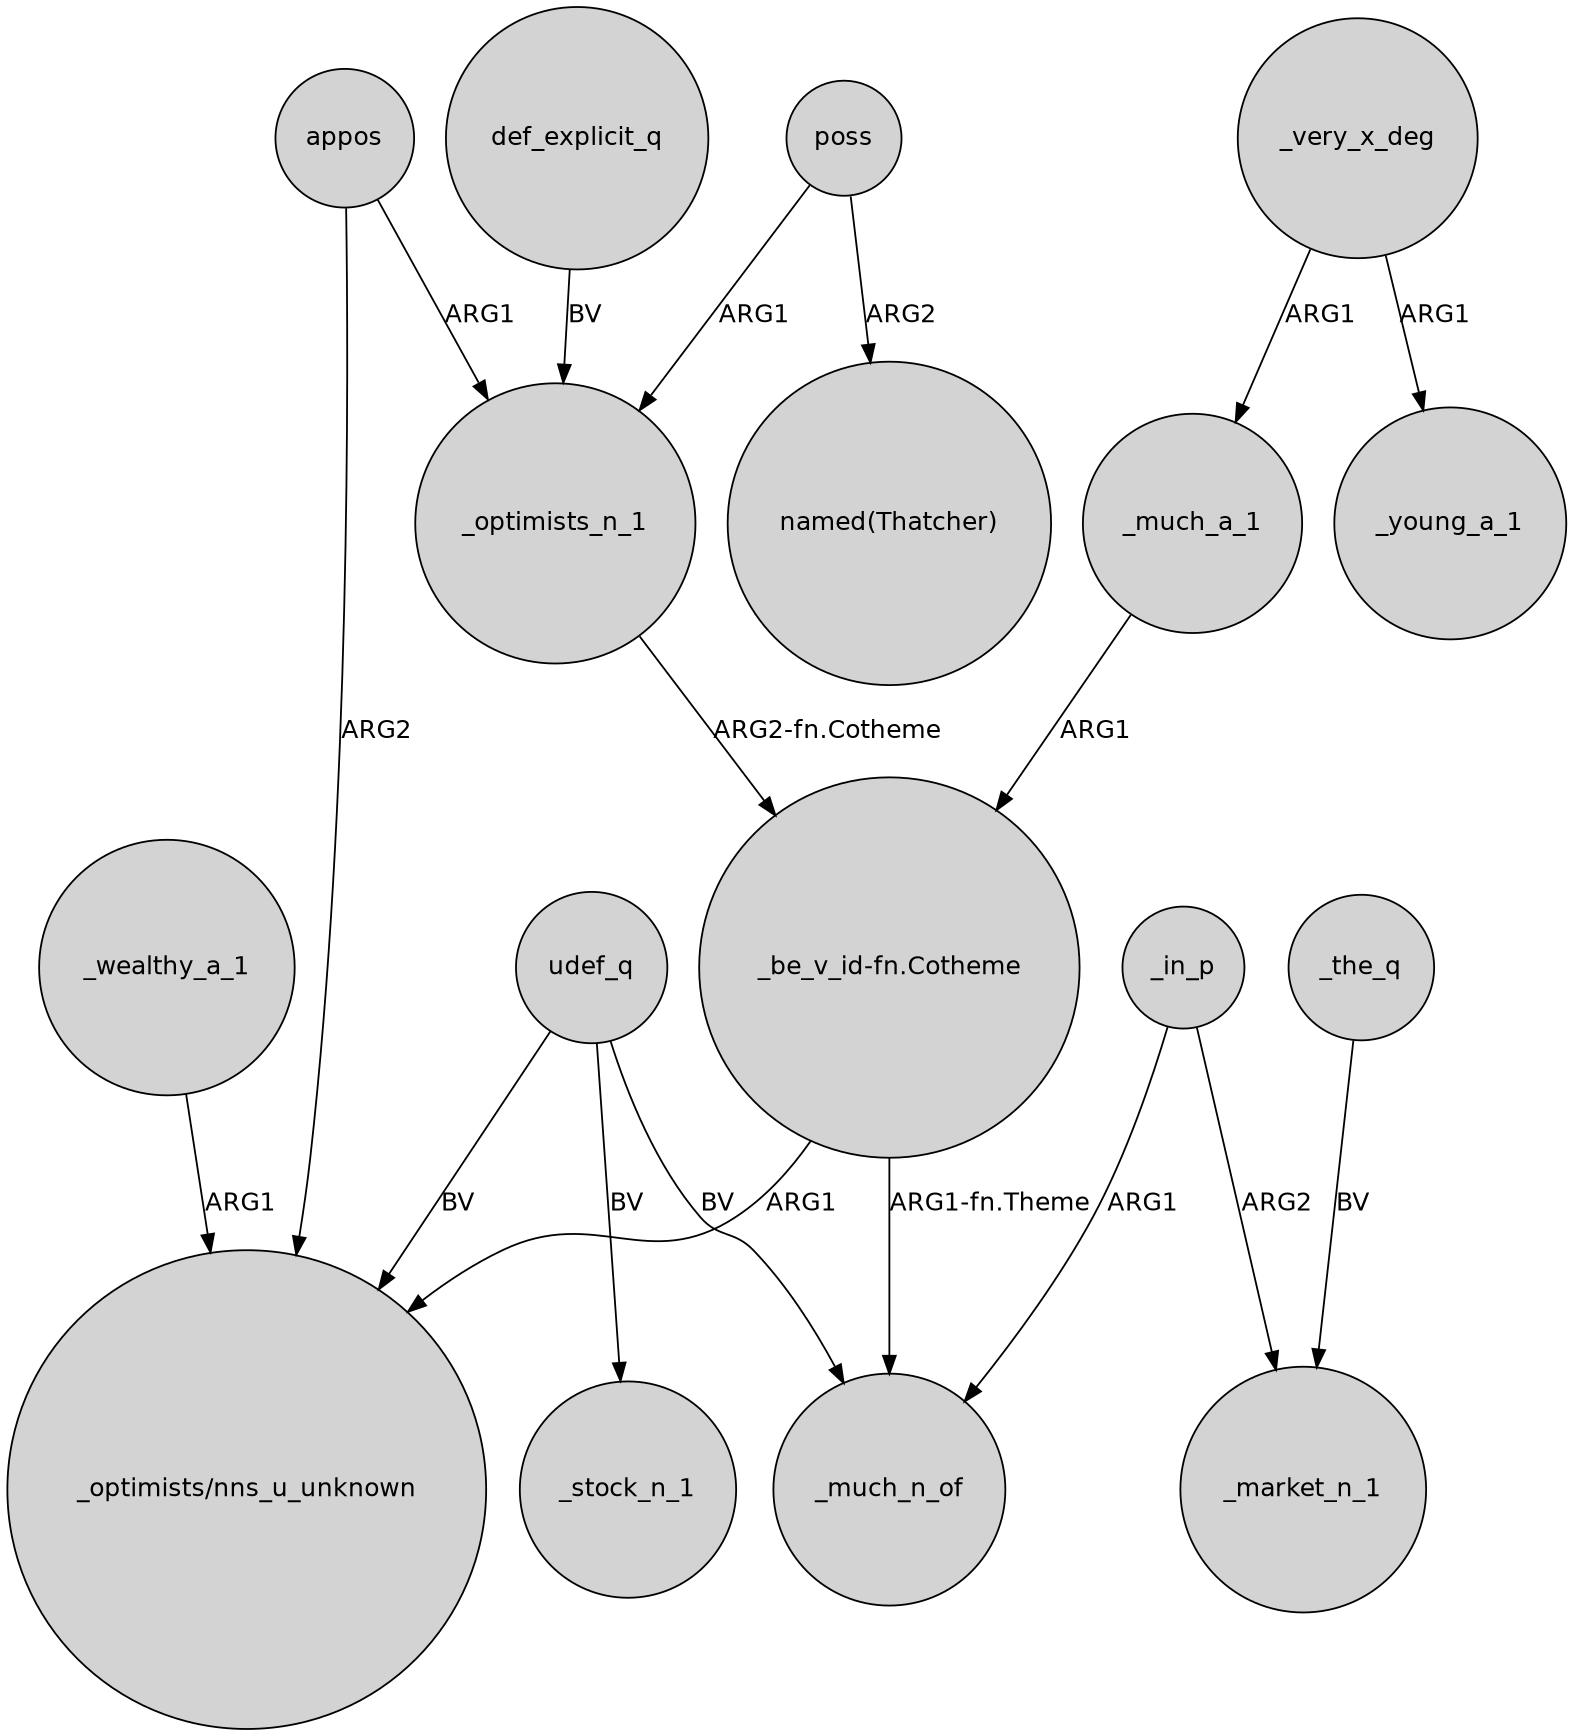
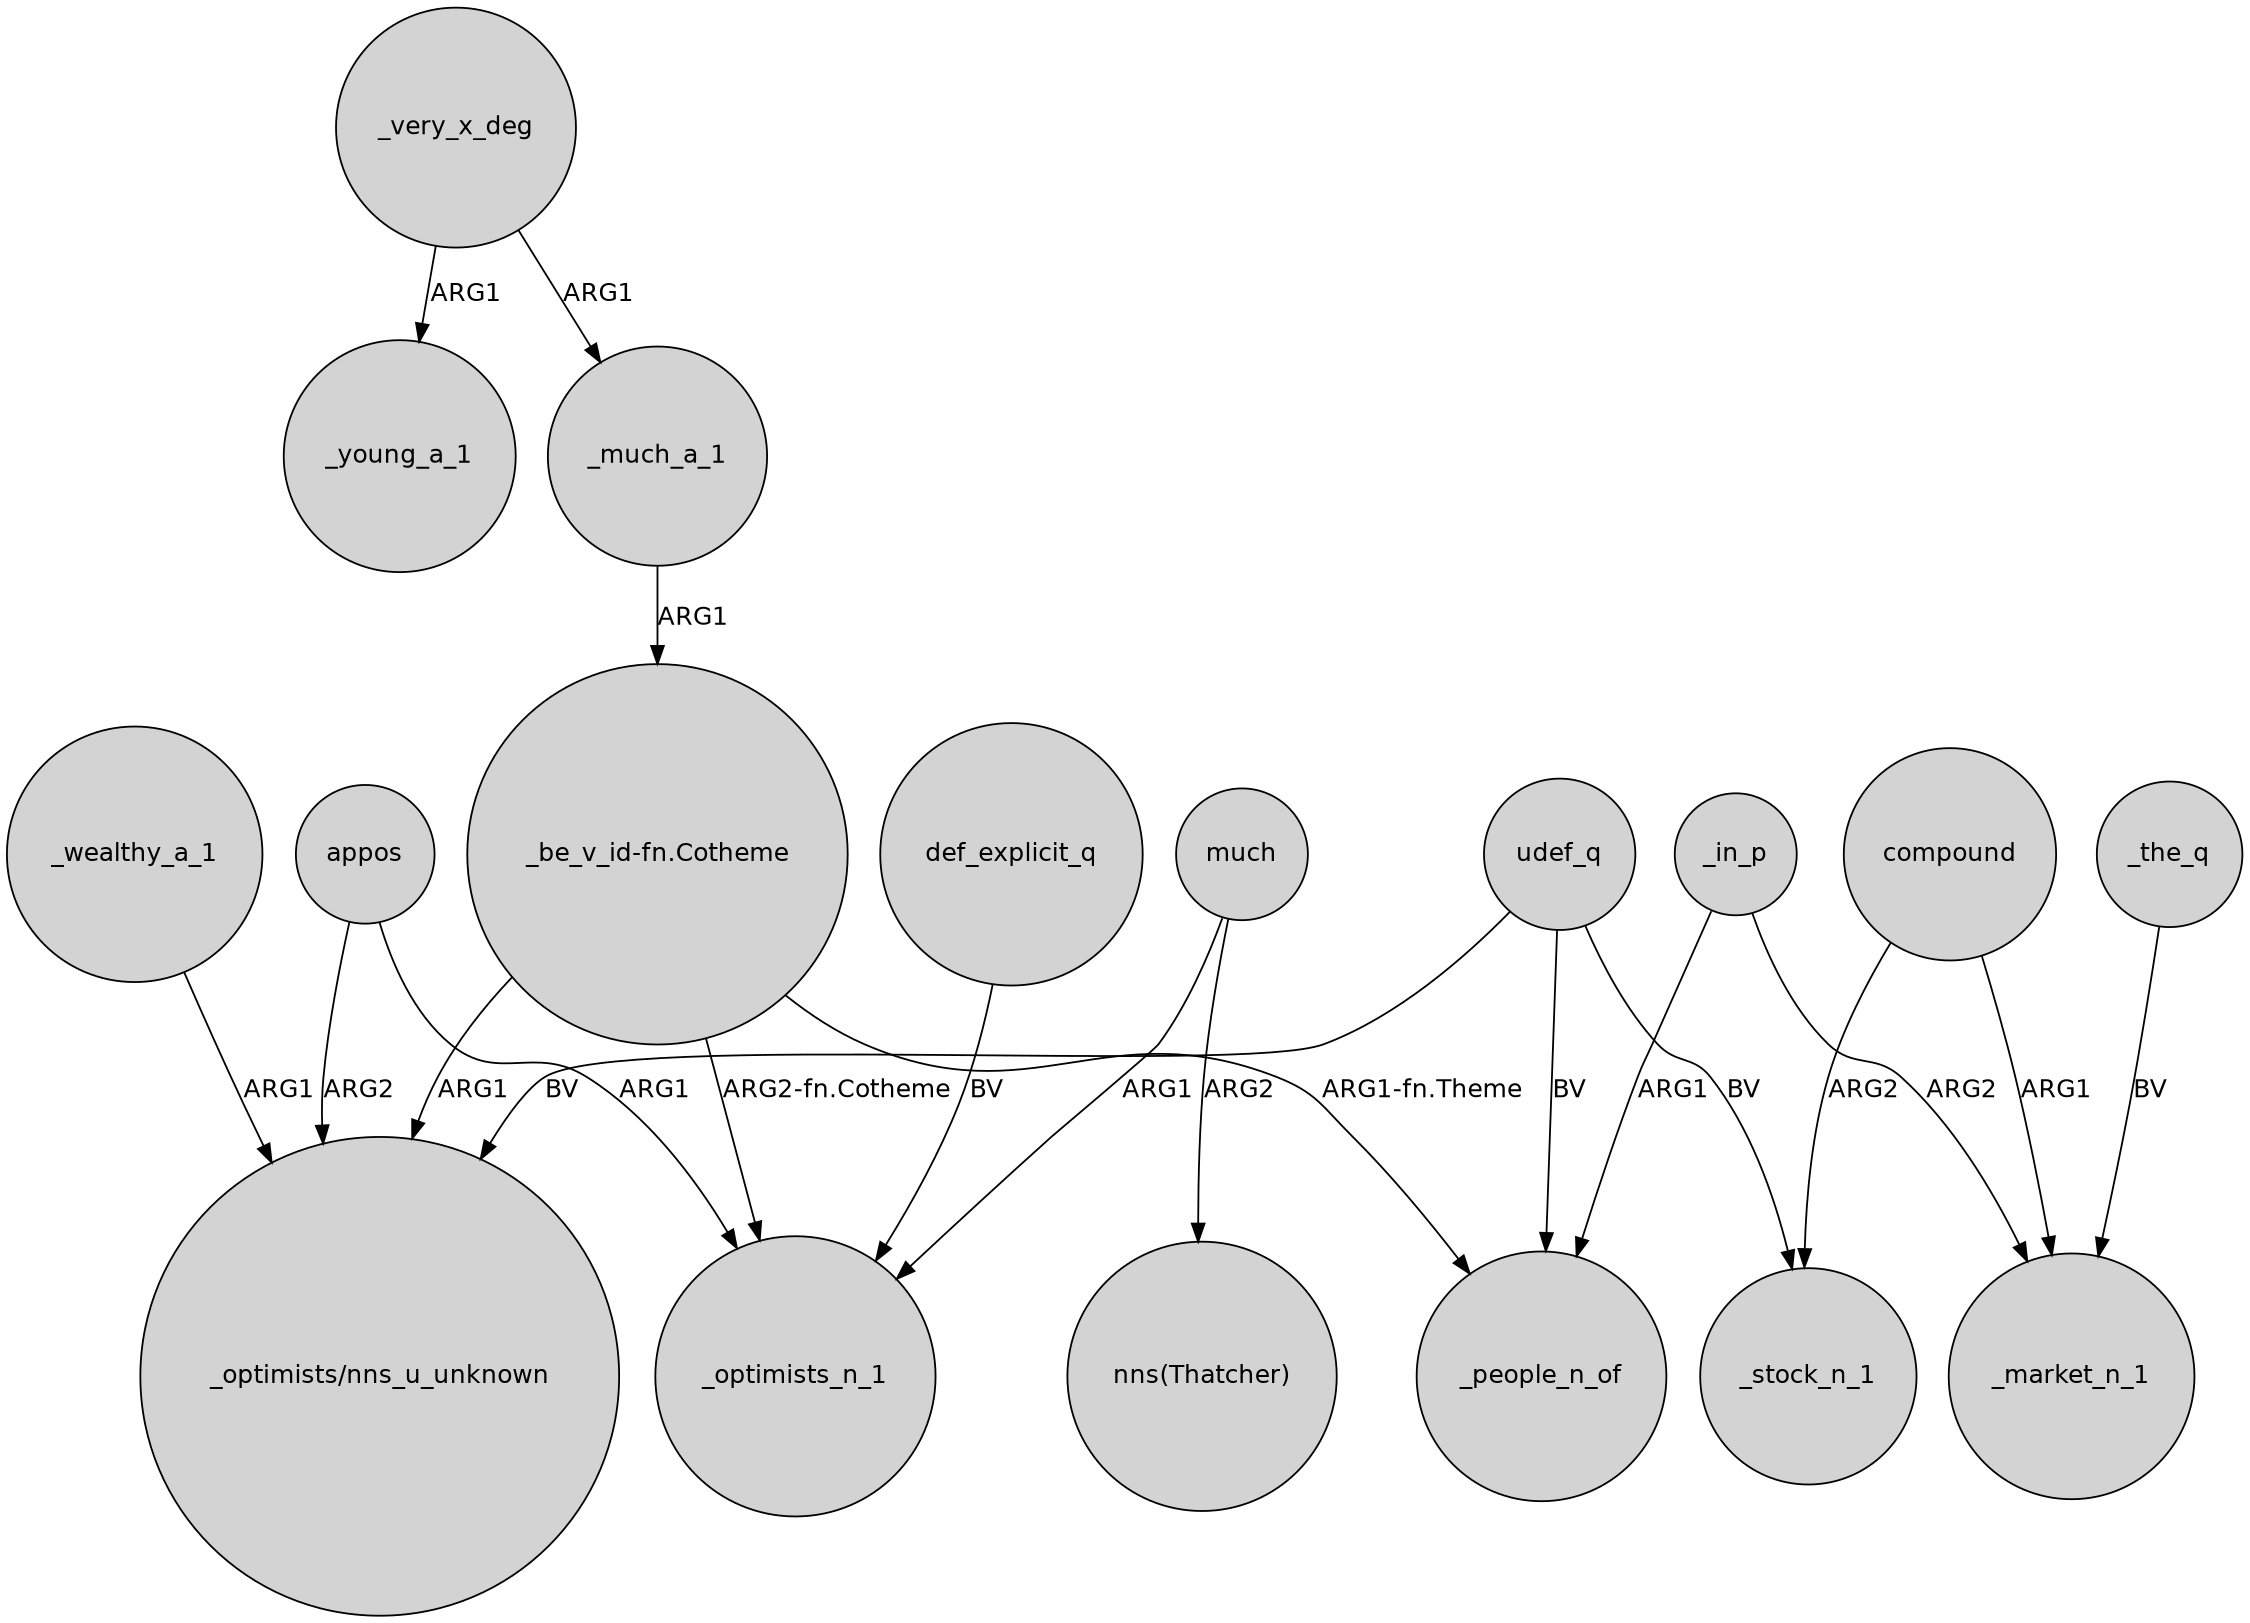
node "poss": label "poss" -> "much"
node "named(Thatcher)": label "named(Thatcher)" -> "nns(Thatcher)"
edge "_optimists_n_1" -> "_be_v_id-fn.Cotheme": reversed
node "compound": added
node "_much_n_of": label "_much_n_of" -> "_people_n_of"
